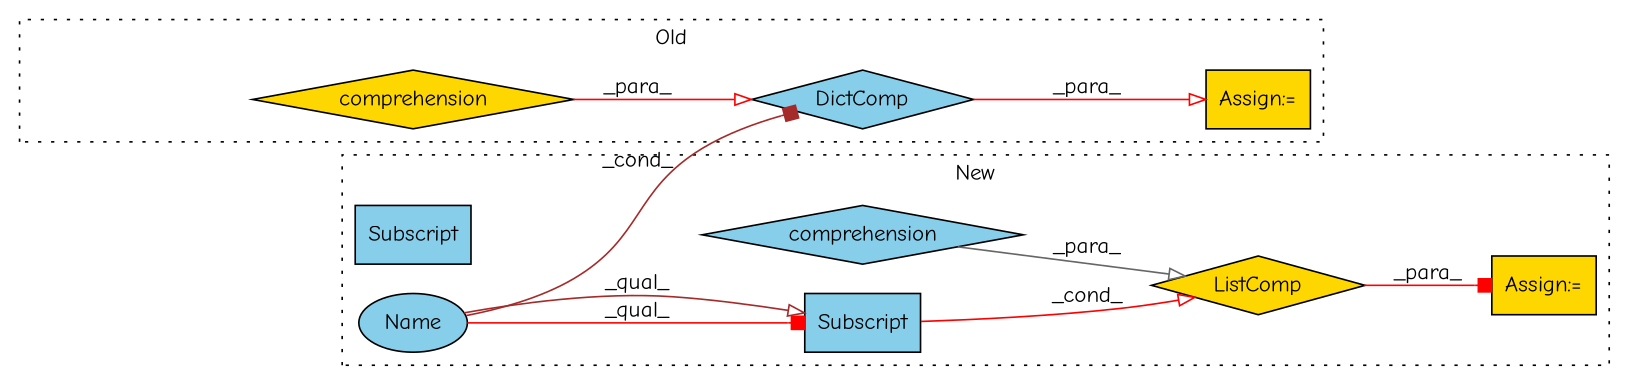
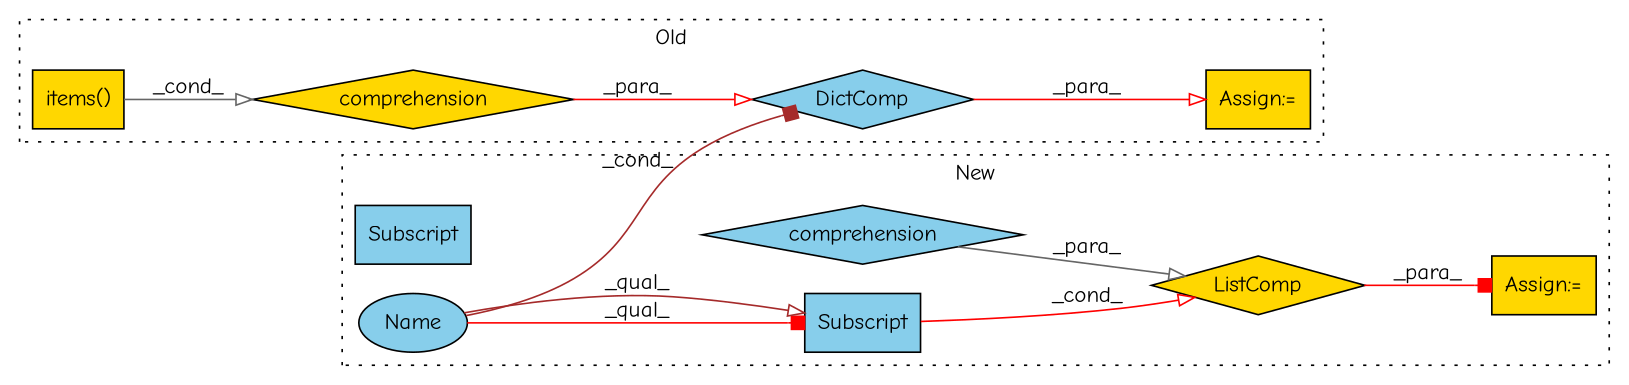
node "items()": added
